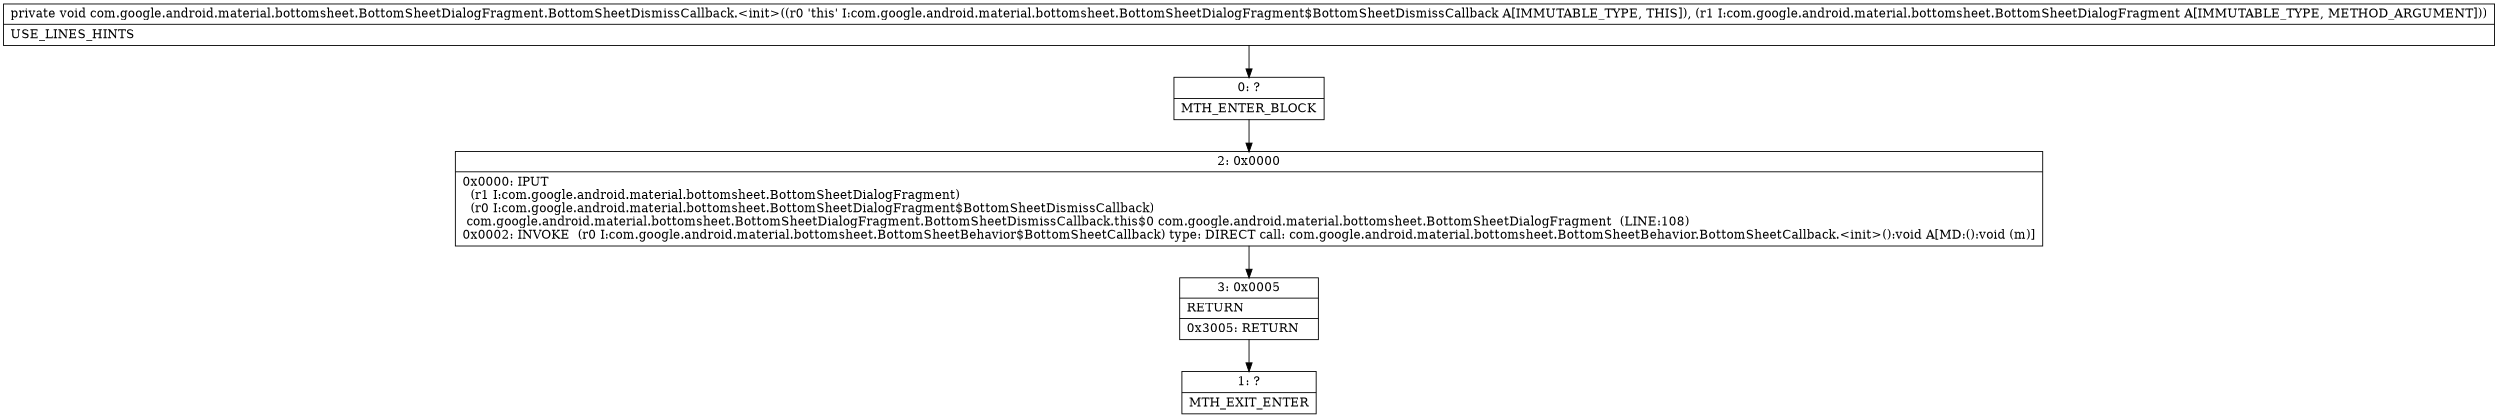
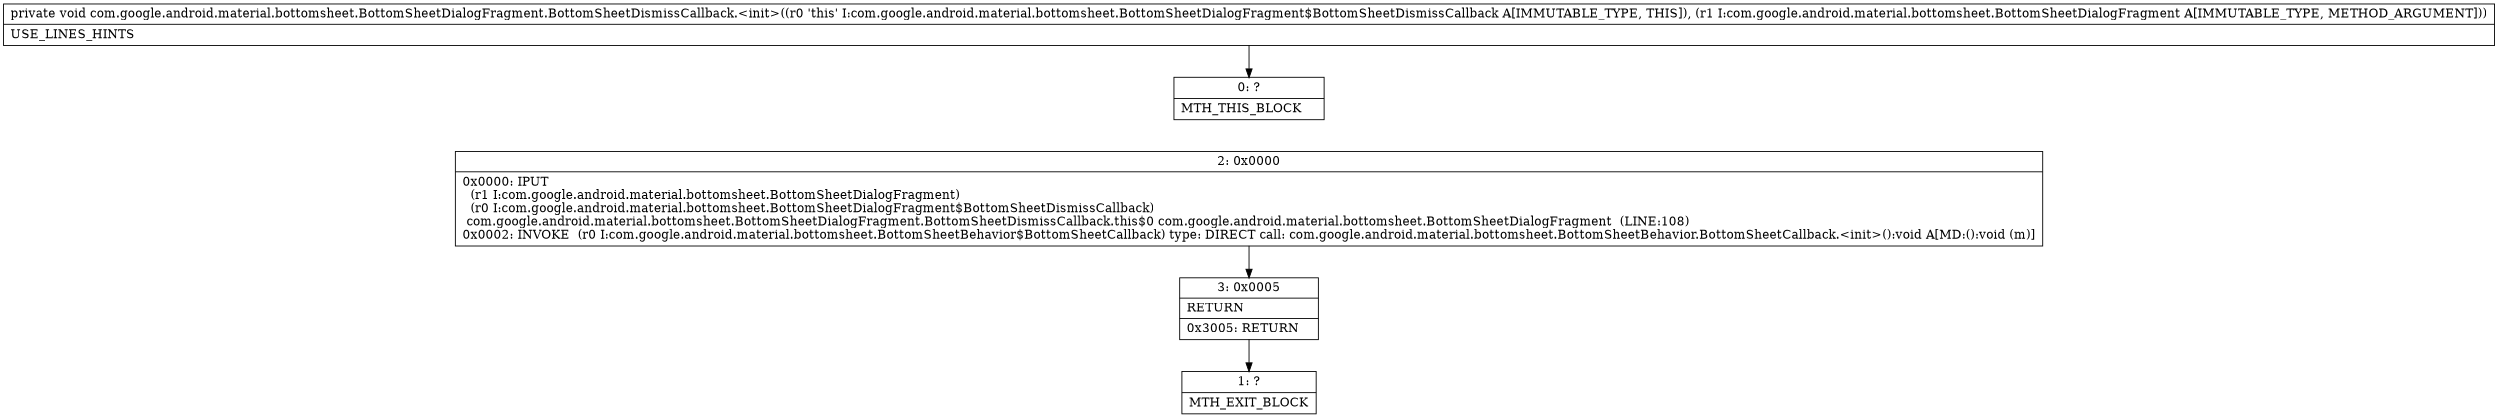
node "0: ?": text "MTH_ENTER_BLOCK" -> "MTH_THIS_BLOCK"
edge "0: ?" -> "2: 0x0000": removed
node "1: ?": text "MTH_EXIT_ENTER" -> "MTH_EXIT_BLOCK"
